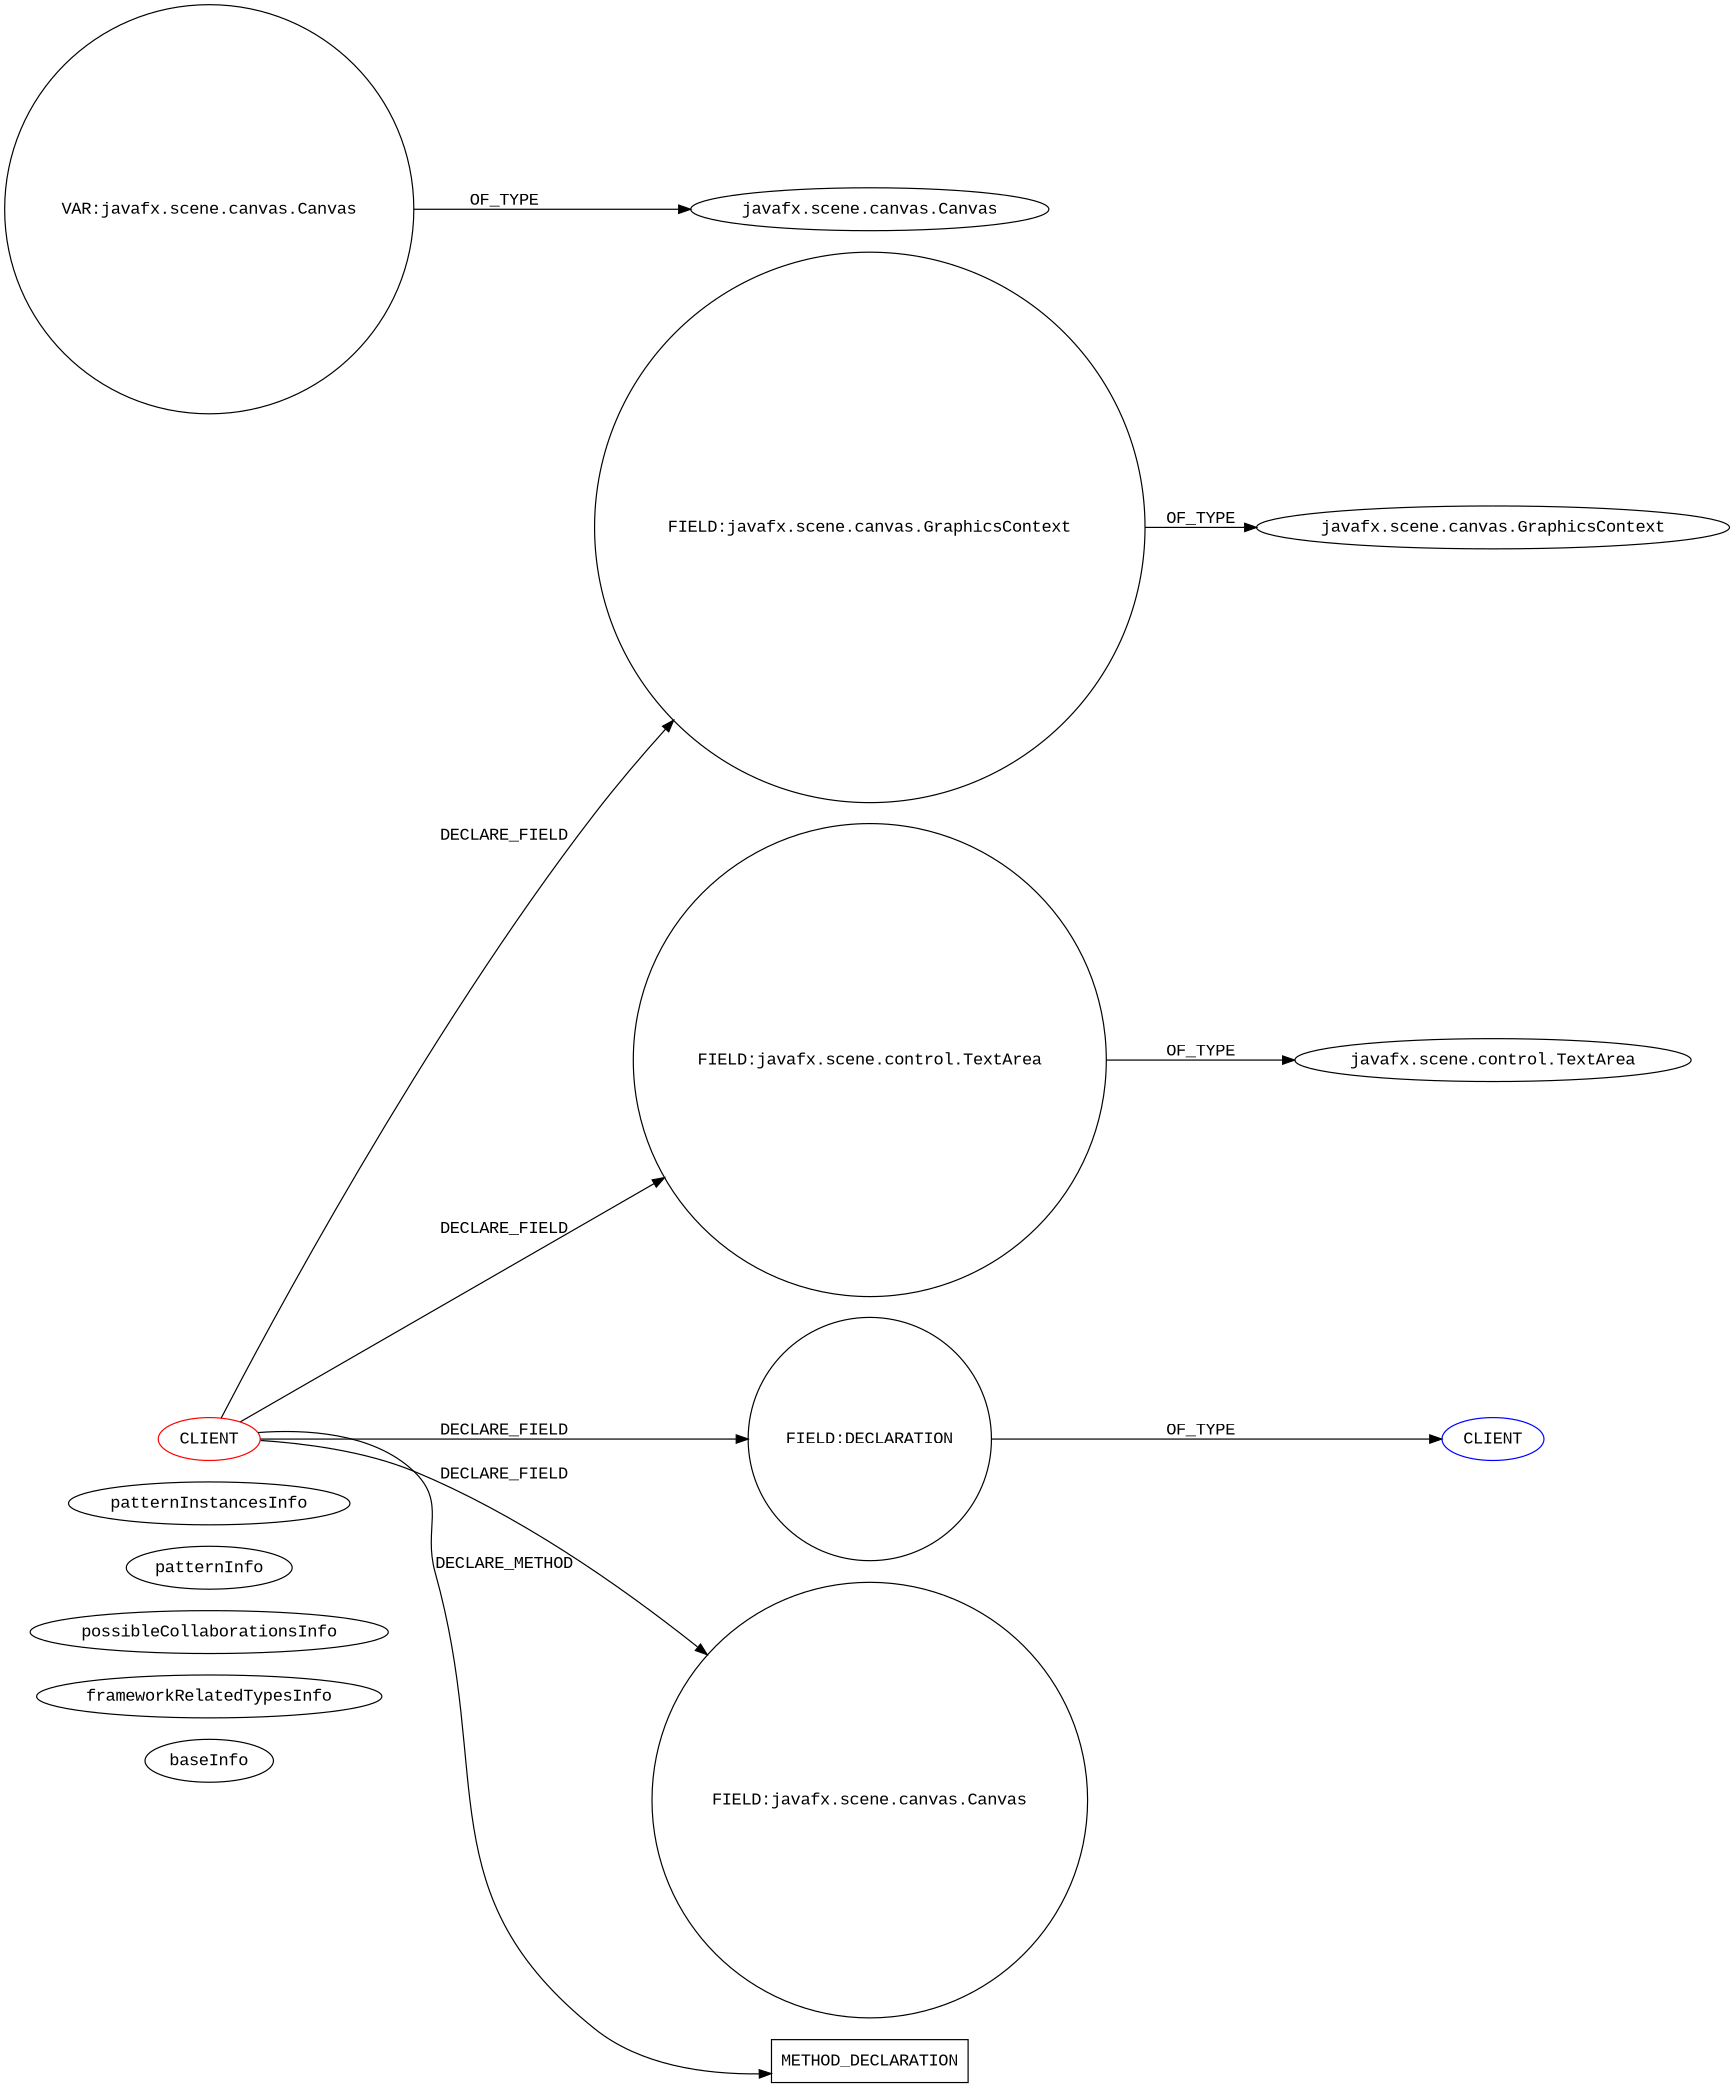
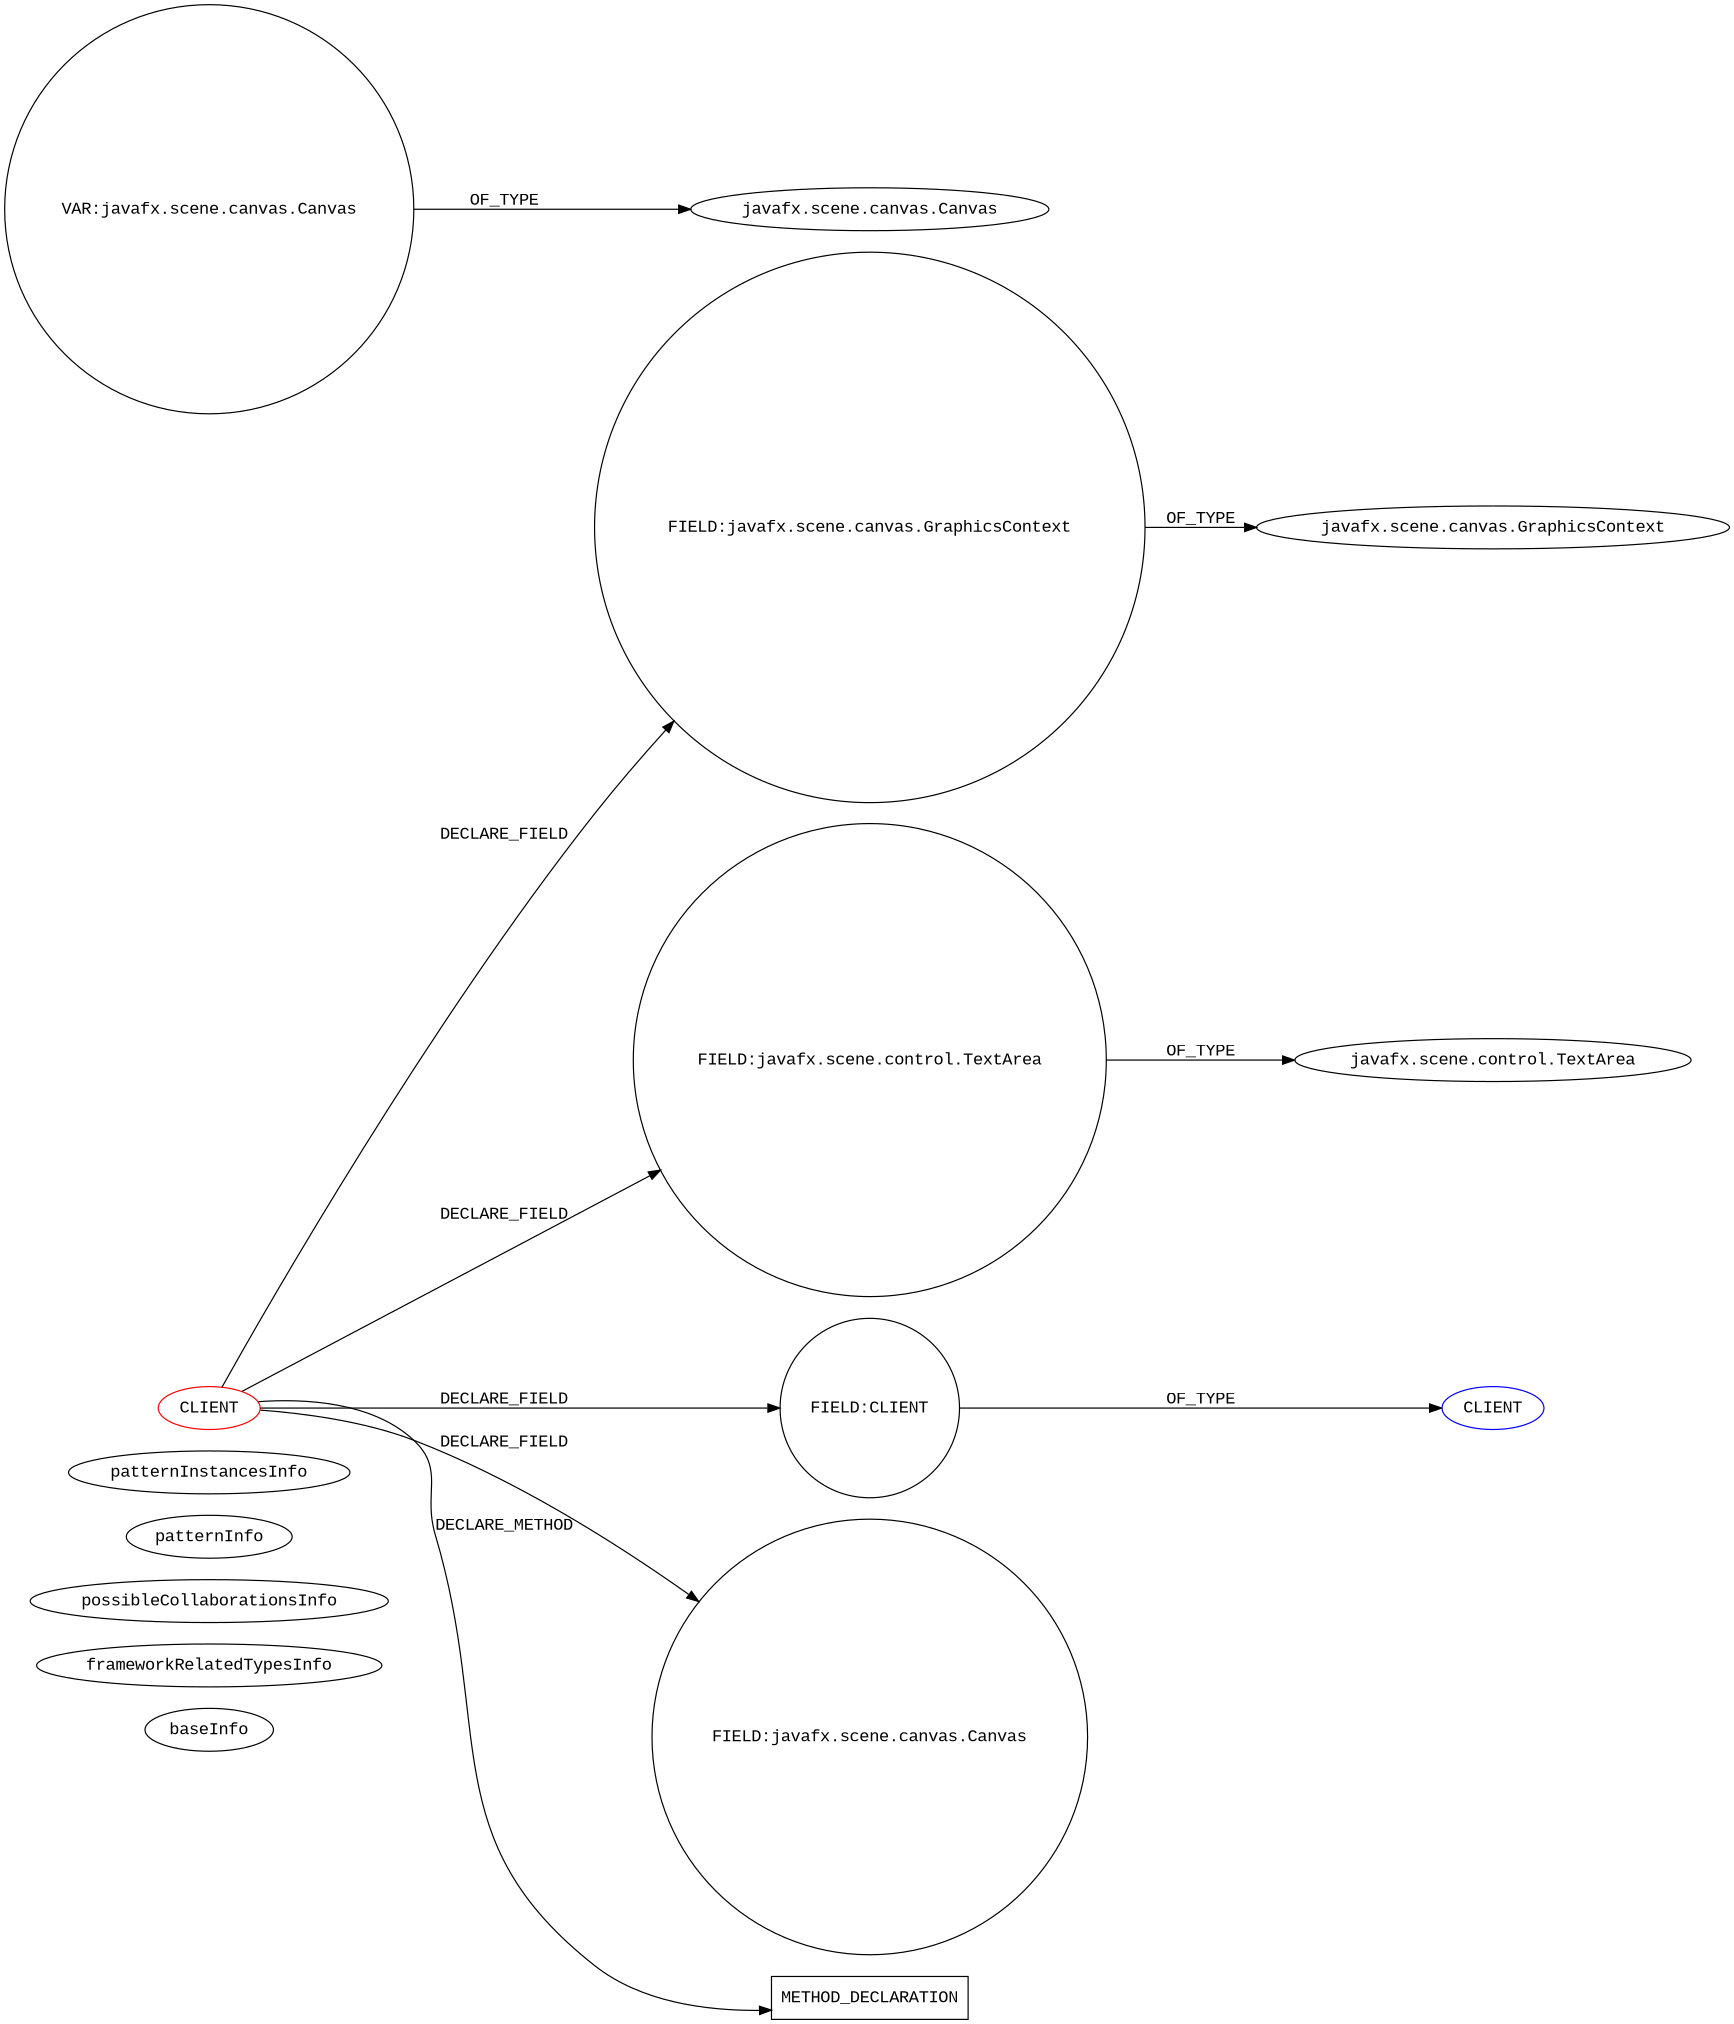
node "FIELD:DECLARATION": label "FIELD:DECLARATION" -> "FIELD:CLIENT"
